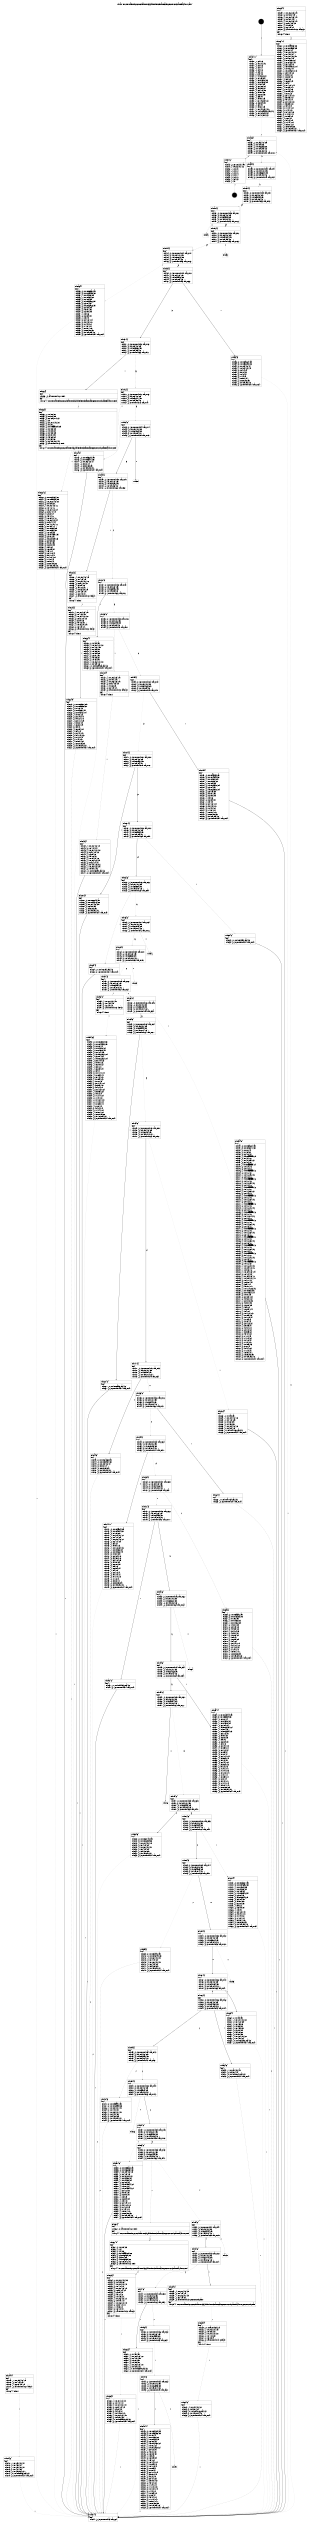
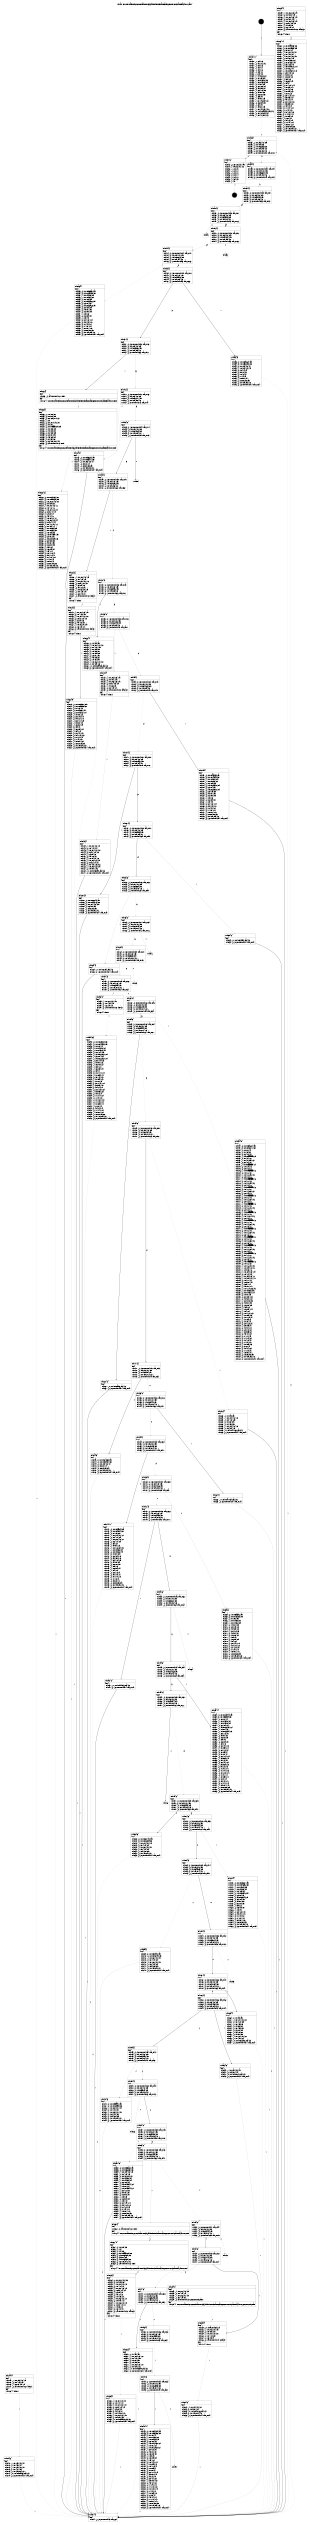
edge "0x401f2b [28]" -> "0x402699 [21]": now "0x401f2b [28]" -> "0x4026ae [29]"
